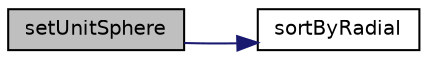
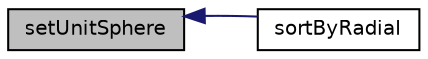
edge "setUnitSphere" -> "sortByRadial": reversed
